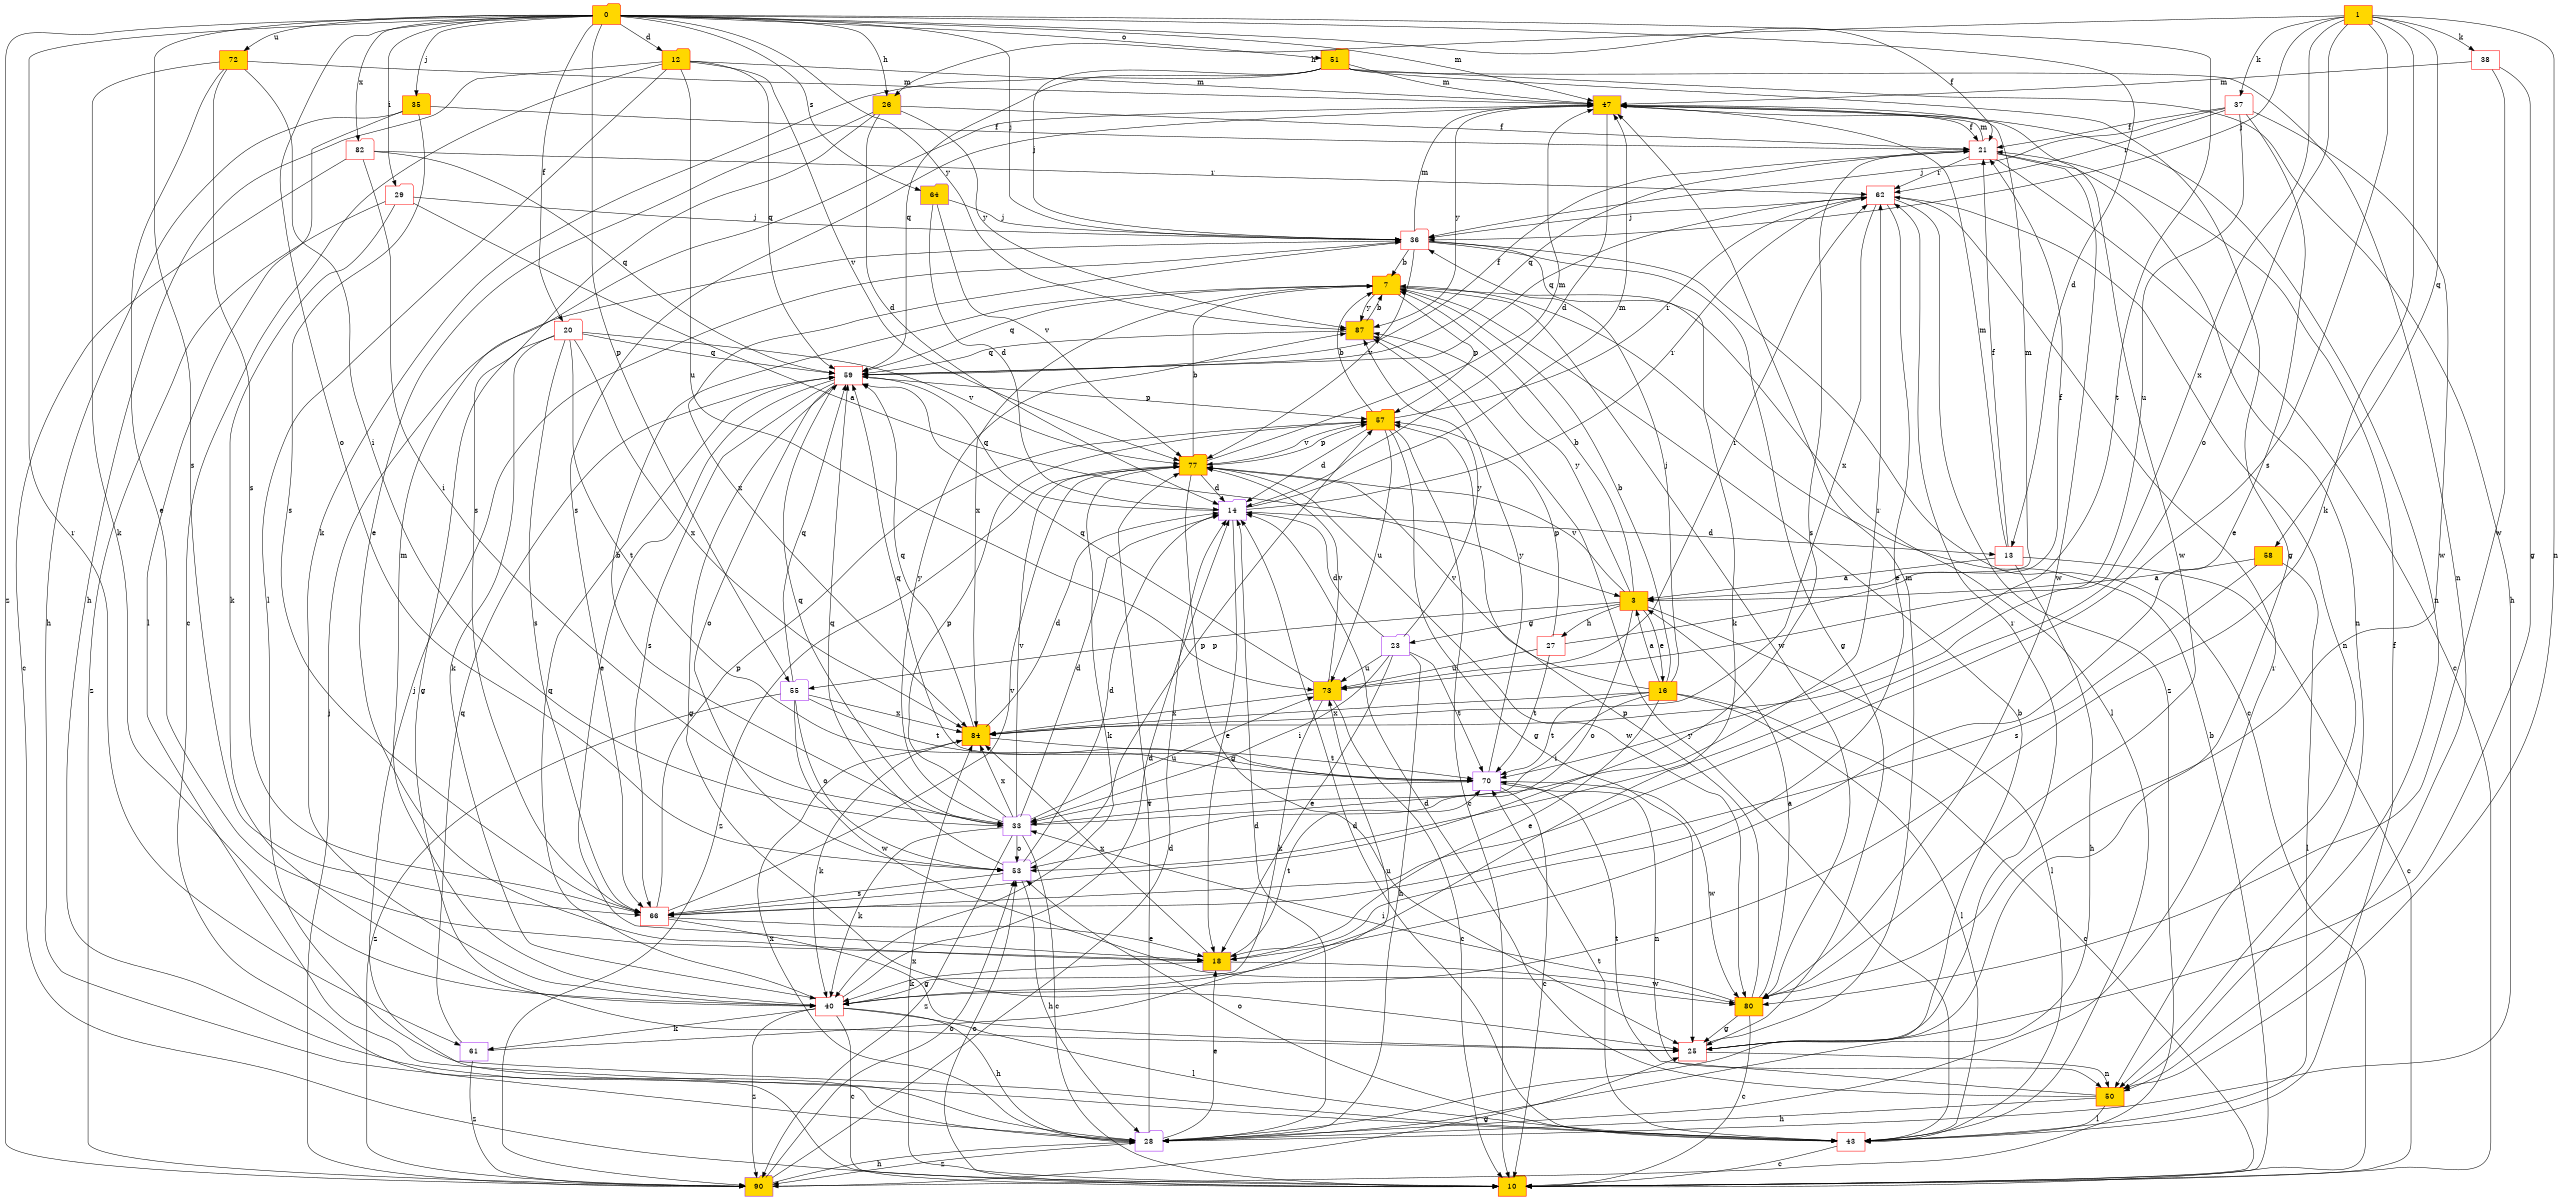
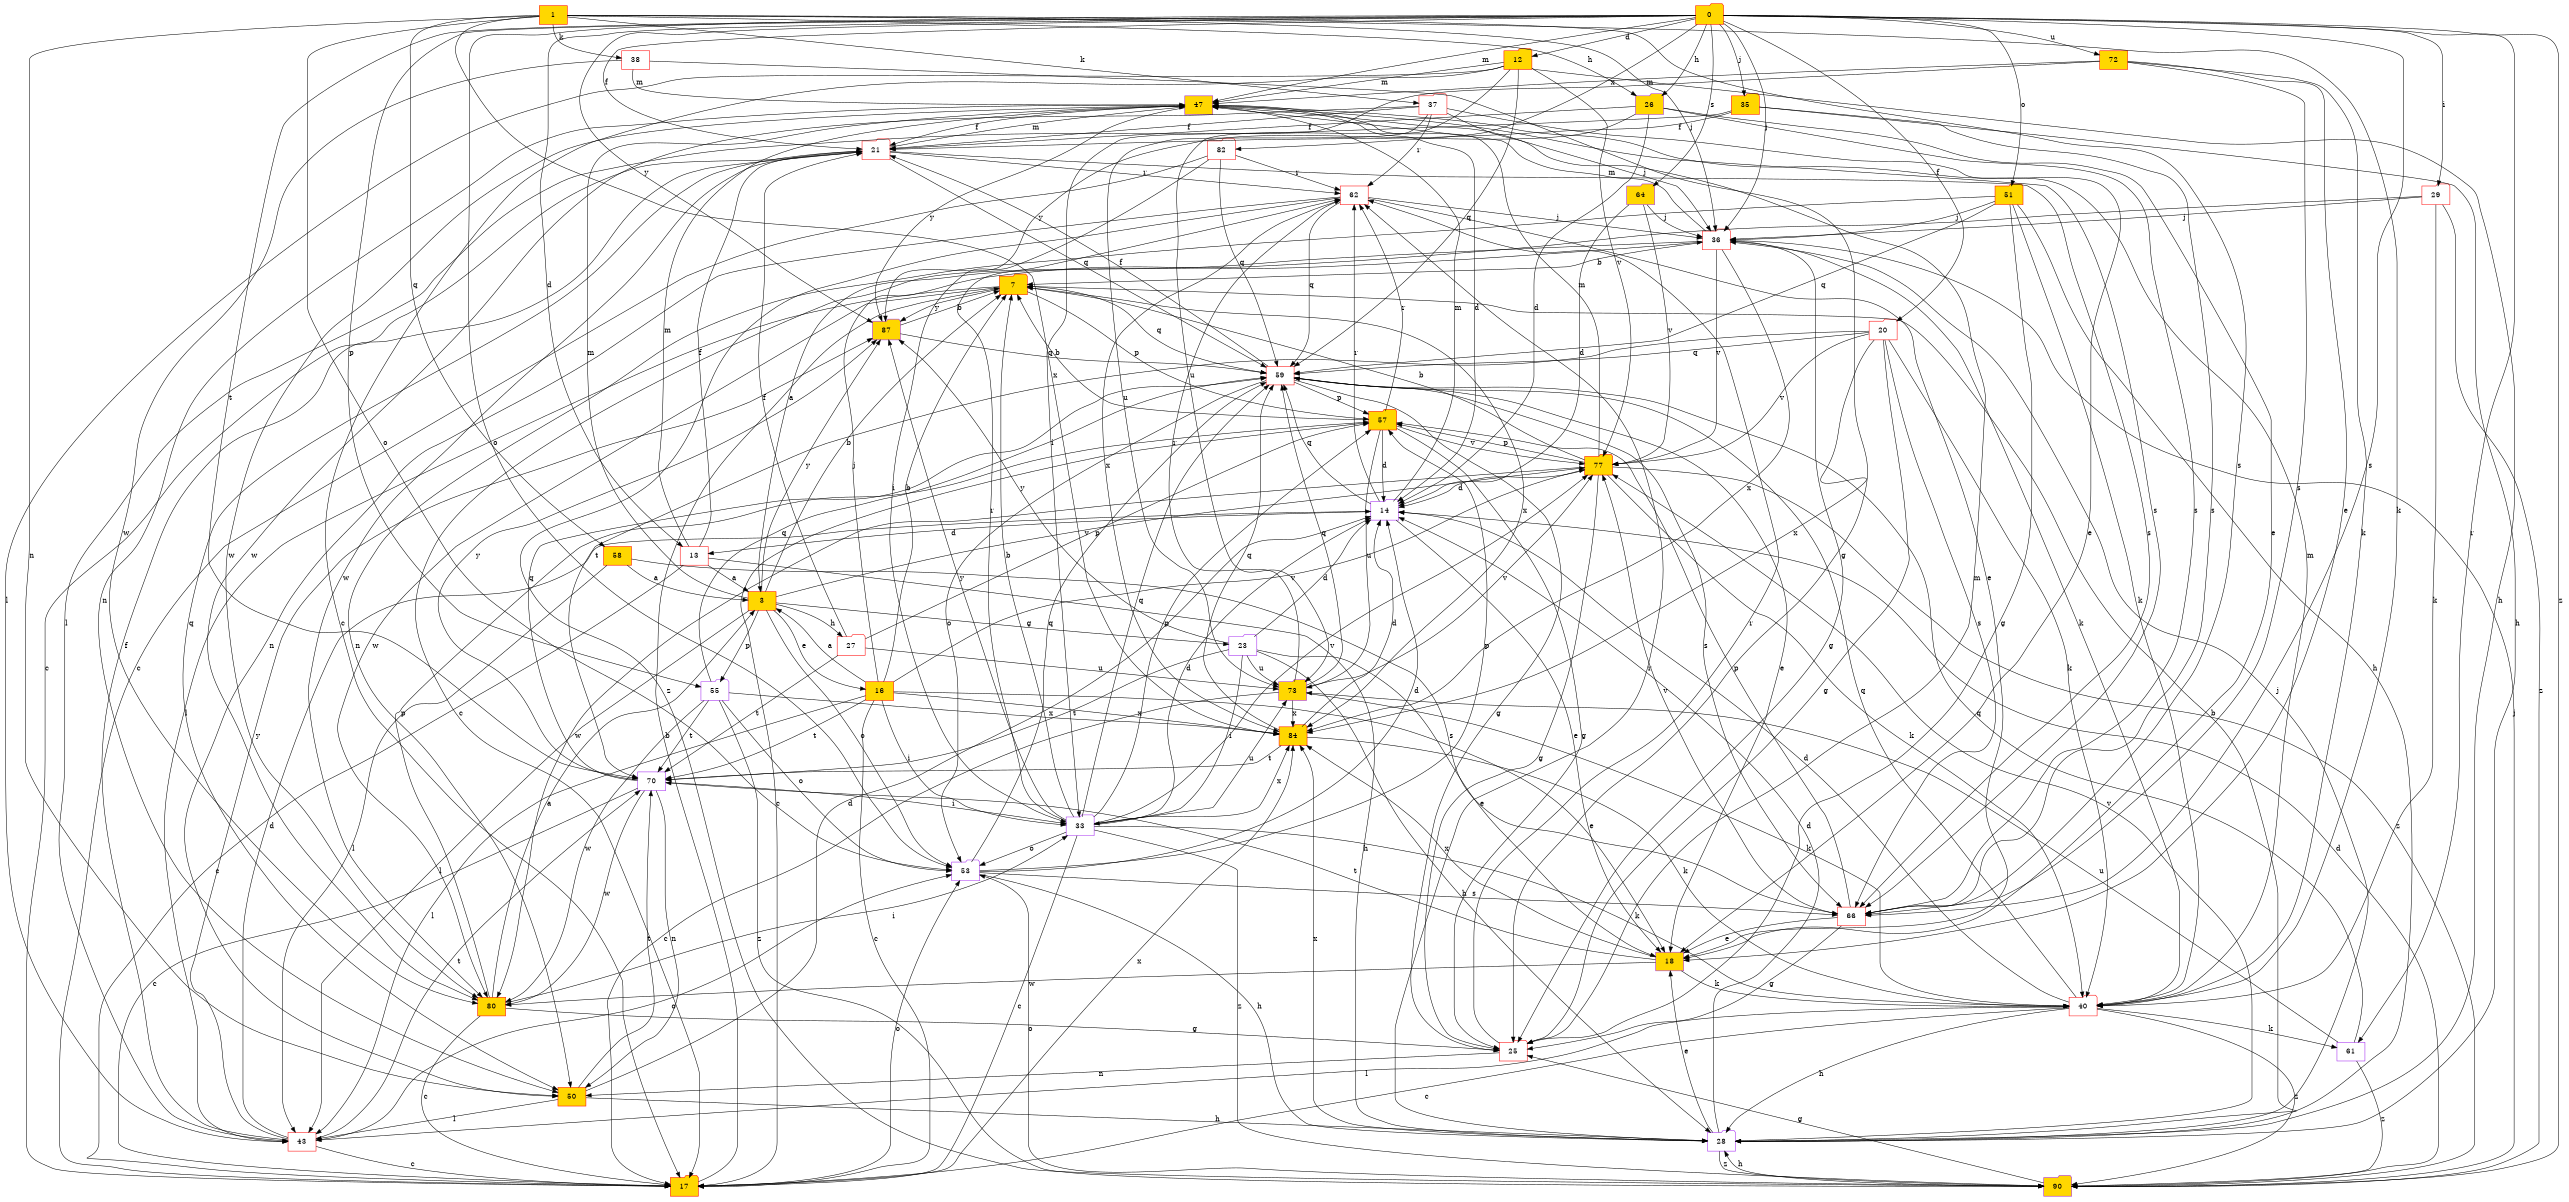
edge "51" -> "47": removed, label "m"
edge "21" -> "50": label "n" -> "q"
node "10": label "10" -> "17"
